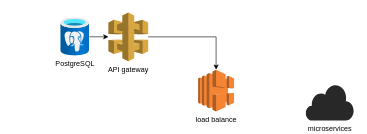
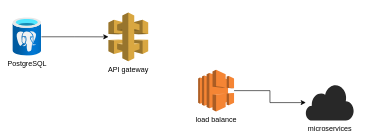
node "PostgreSQL": moved (75, 37) -> (27, 37)
edge "API gateway" -> "load balance": removed
edge "load balance" -> "microservices": added
